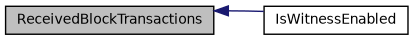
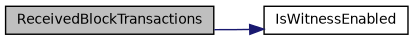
edge "IsWitnessEnabled" -> "ReceivedBlockTransactions": reversed
